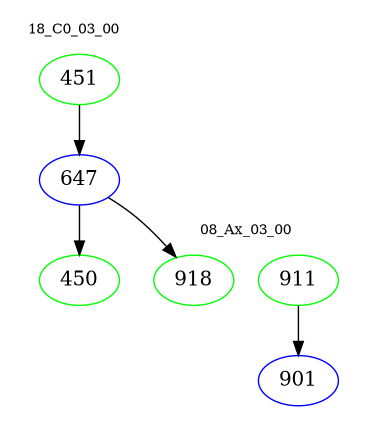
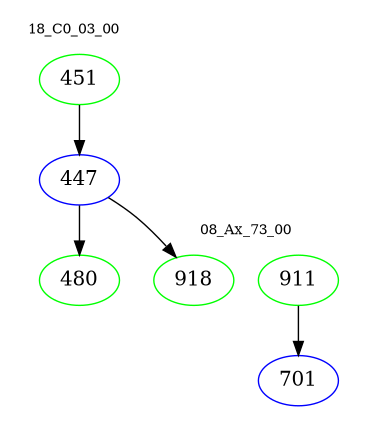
node "647": label "647" -> "447"
cluster "08_Ax_03_00": label "08_Ax_03_00" -> "08_Ax_73_00"
node "450": label "450" -> "480"
node "901": label "901" -> "701"
